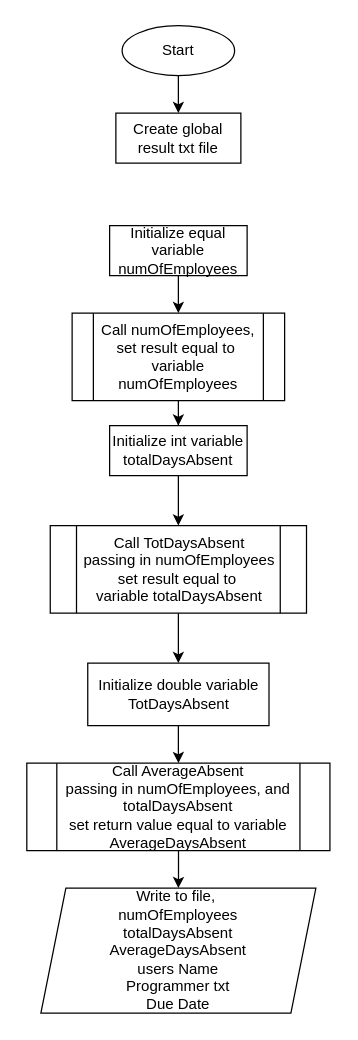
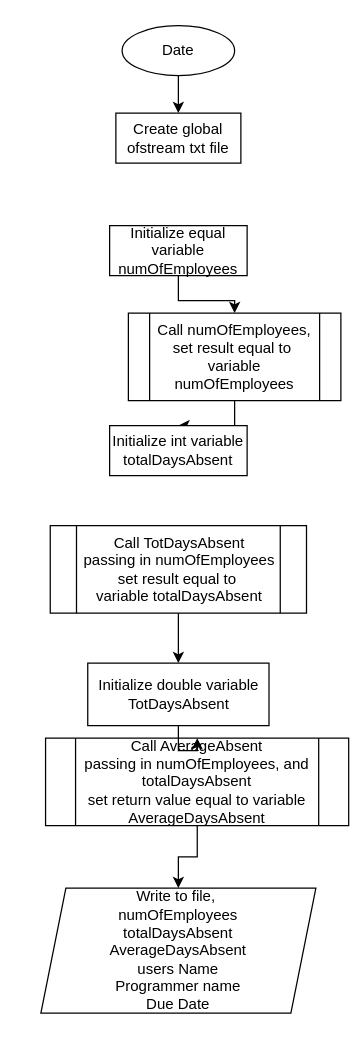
node "Start": label "Start" -> "Date"
node "Create global result txt file": label "Create global result txt file" -> "Create global ofstream txt file"
node "Call numOfEmployees, set result equal to variable numOfEmployees": moved (178, 357) -> (234, 357)
edge "Initialize int variable totalDaysAbsent" -> "Call TotDaysAbsent passing in numOfEmployees set result equal to variable totalDaysAbsent": removed
node "Call AverageAbsent passing in numOfEmployees, and totalDaysAbsent set return value equal to variable AverageDaysAbsent": moved (178, 807) -> (197, 782)
node "Write to file, numOfEmployees totalDaysAbsent AverageDaysAbsent users Name Programmer txt Due Date": label "Write to file, numOfEmployees totalDaysAbsent AverageDaysAbsent users Name Programmer txt Due Date" -> "Write to file, numOfEmployees totalDaysAbsent AverageDaysAbsent users Name Programmer name Due Date"
